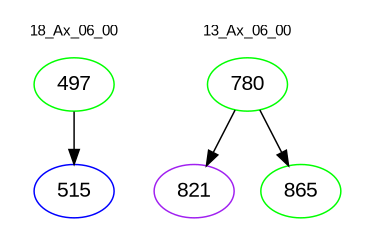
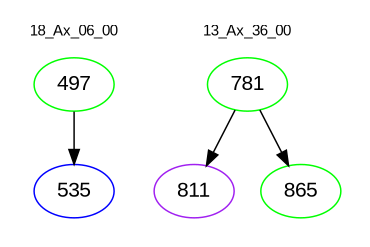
cluster "13_Ax_06_00": label "13_Ax_06_00" -> "13_Ax_36_00"
node "780": label "780" -> "781"
node "515": label "515" -> "535"
node "821": label "821" -> "811"
